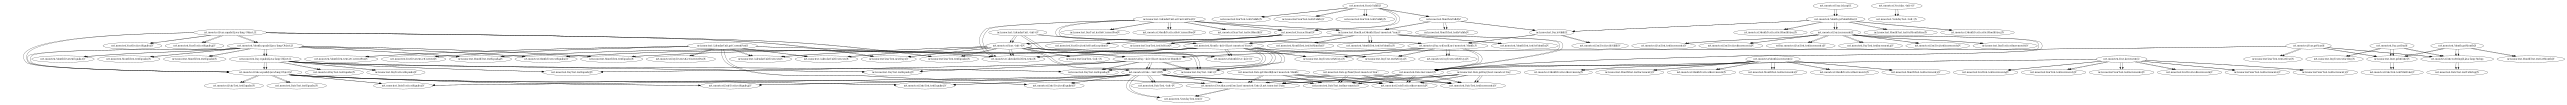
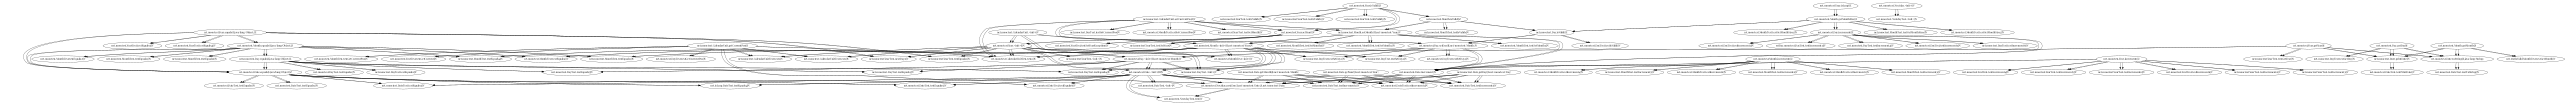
node "net.mooctest.DayTest.testIncrement1()V": removed
node "net.mooctest.MonthTest.testGetMonth()V": label "net.mooctest.MonthTest.testGetMonth()V" -> "net.testIsValid.MonthTest.testGetMonth()V"
node "net.mooctest.DateTest.testEquals4()V": label "net.mooctest.DateTest.testEquals4()V" -> "net.isLeap.DateTest.testEquals4()V"
